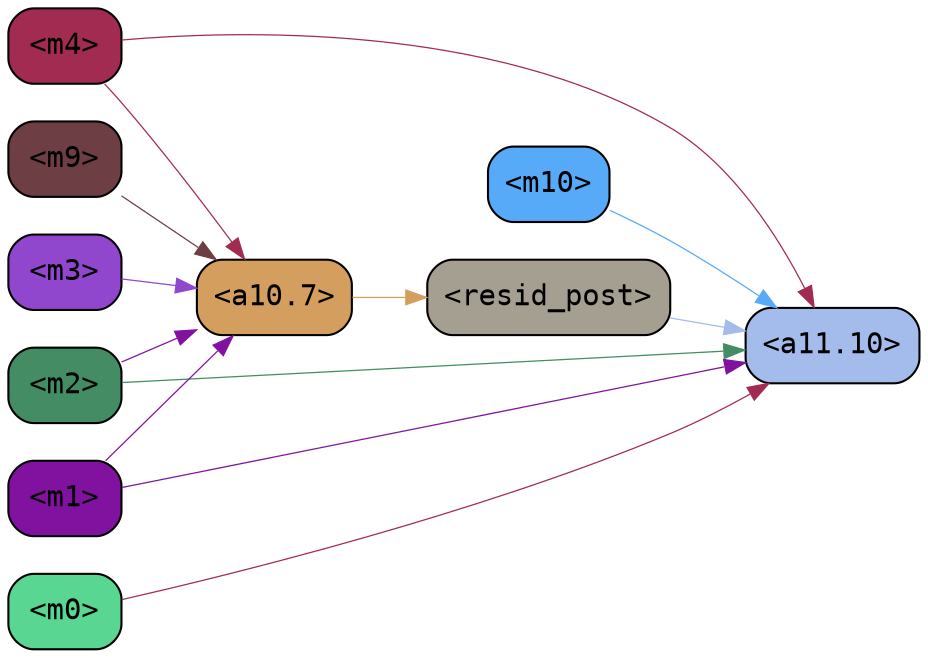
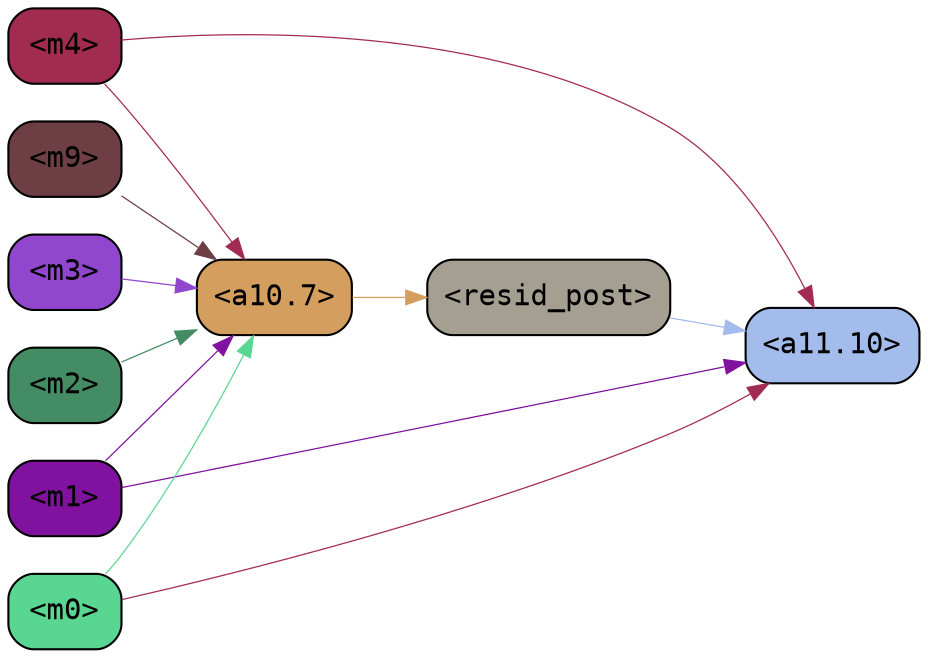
node "<m10>": removed
edge "<m2>" -> "<a10.7>": color #81129f -> #438c64
edge "<m2>" -> "<a11.10>": removed
edge "<m0>" -> "<a10.7>": added
